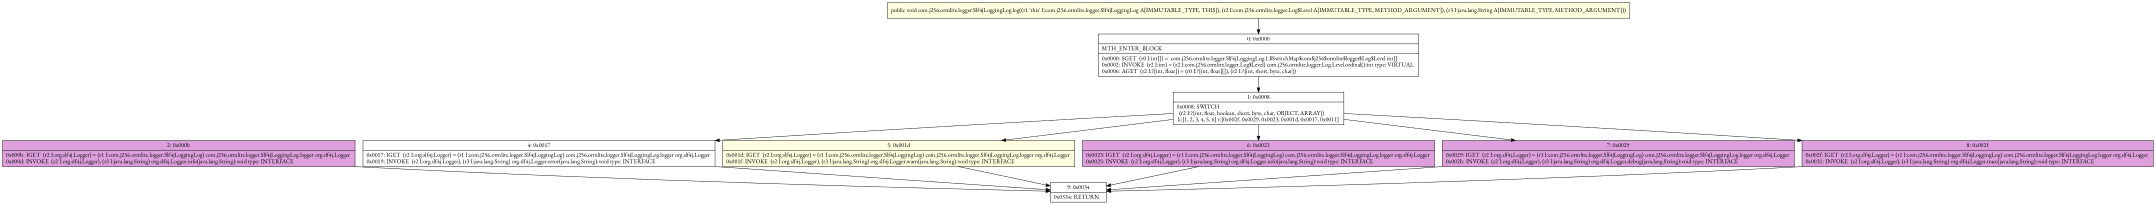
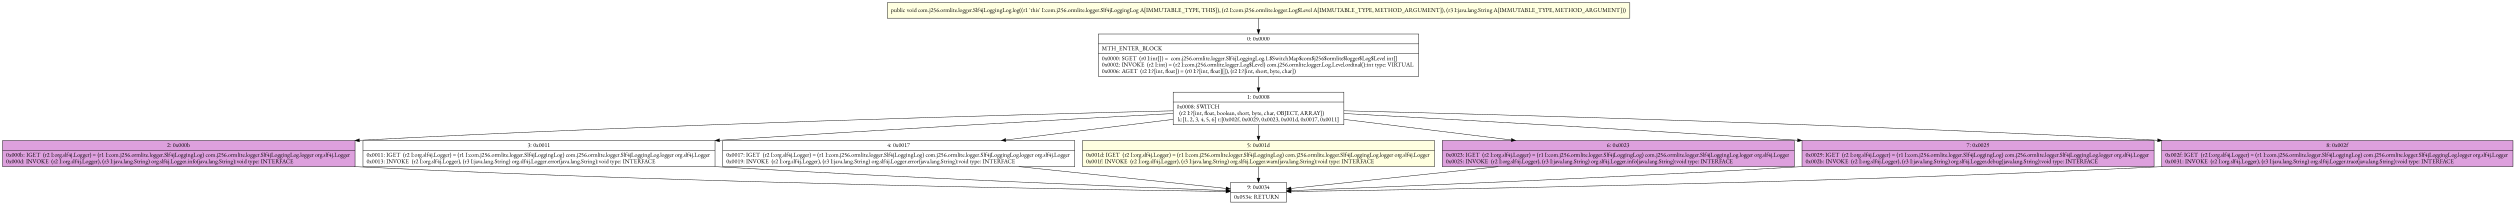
edge "1: 0x0008" -> "2: 0x000b": added
node "3: 0x0011": added
